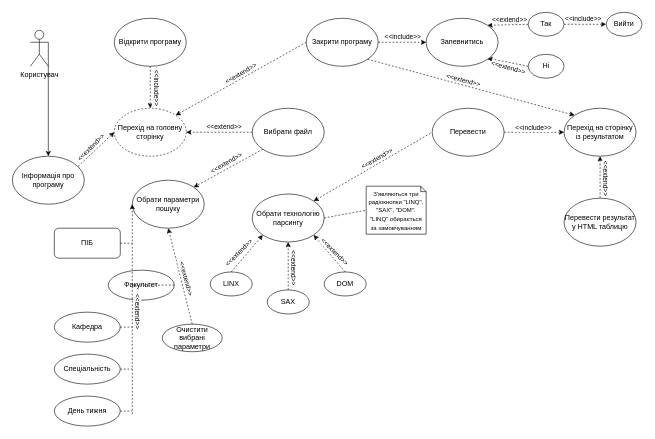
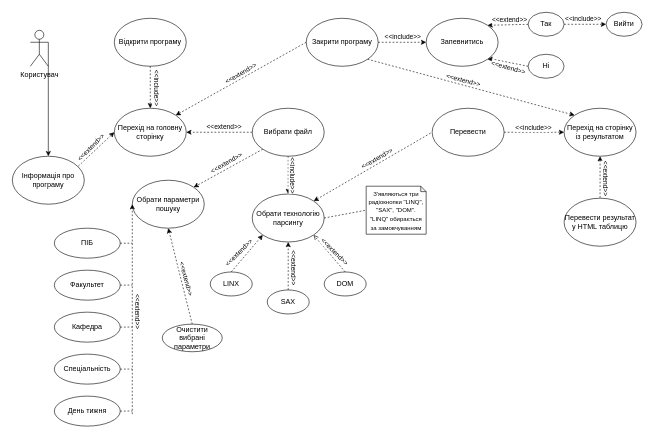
node "Перехід на головну сторінку": style dashed -> solid
edge "Вибрати файл" -> "Обрати технологію парсингу": added, label "<<include>>"
edge "DOM" -> "Обрати технологію парсингу": arrowhead classic -> open
node "ПІБ": shape rounded rectangle -> ellipse
node "Факультет": moved (141, 285) -> (87, 285)
